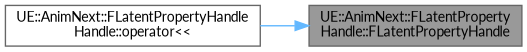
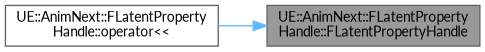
node "UE::AnimNext::FLatentPropertyHandle Handle::operator<<": label "UE::AnimNext::FLatentPropertyHandle Handle::operator<<" -> "UE::AnimNext::FLatentProperty Handle::operator<<"
